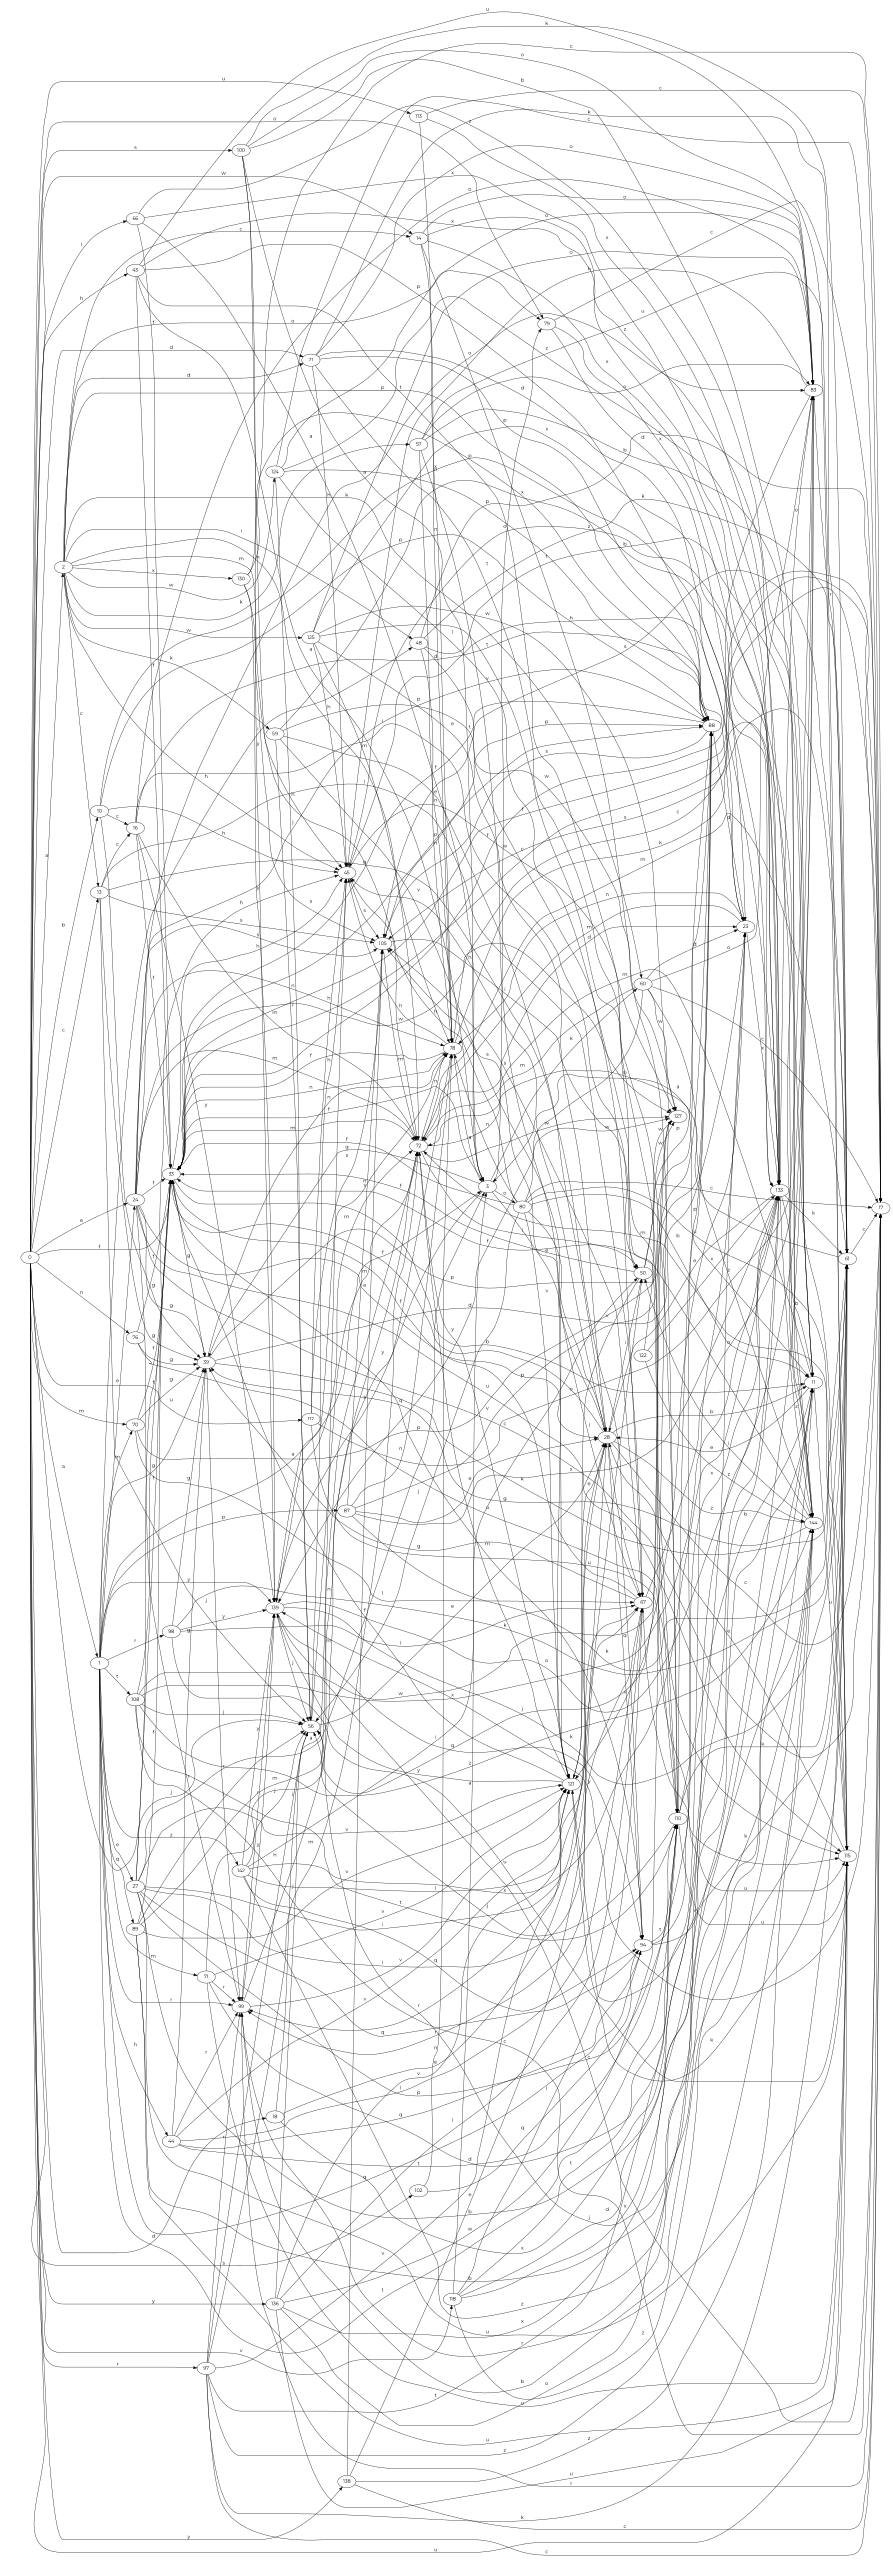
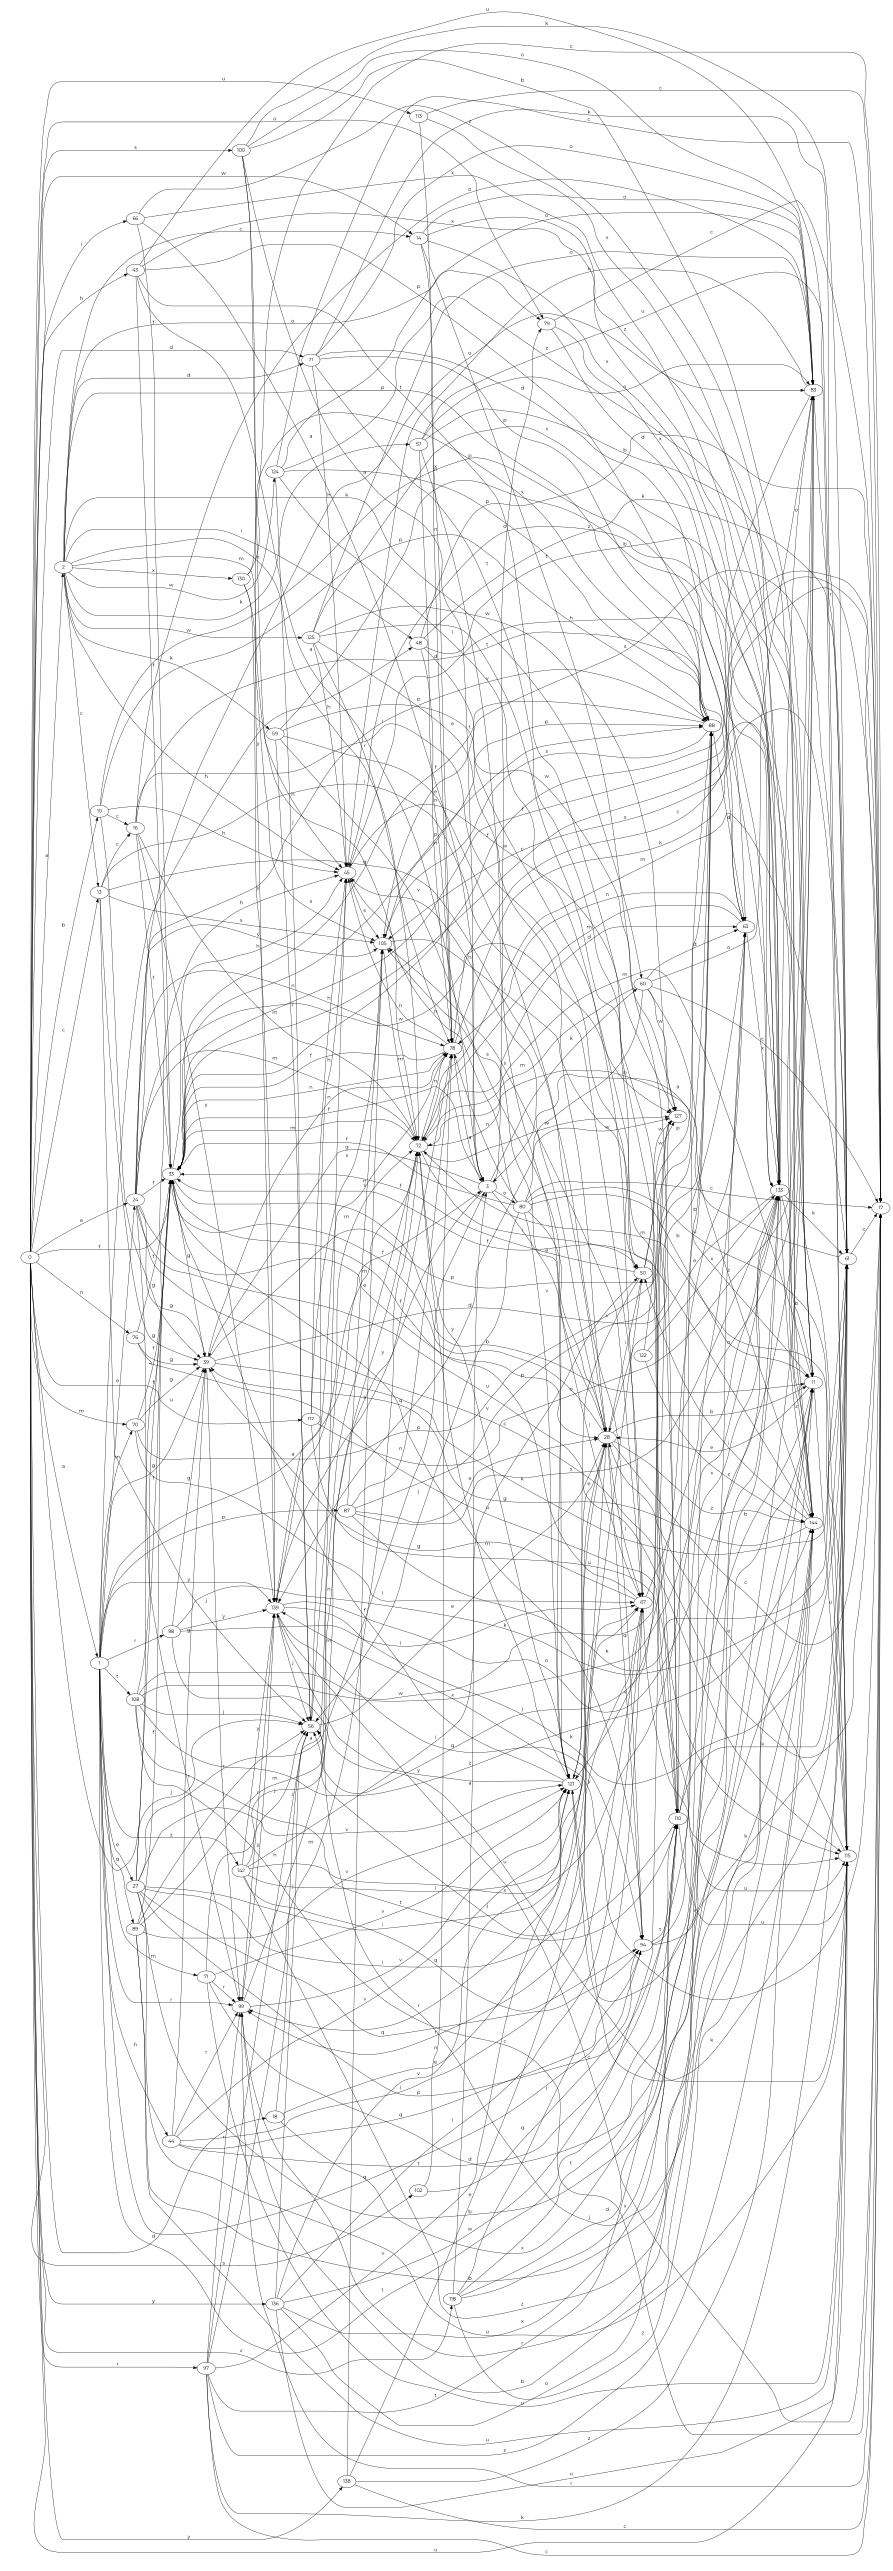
edge "125" -> "72": label "m" -> "r"
node "23": label "23" -> "63"
